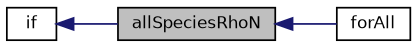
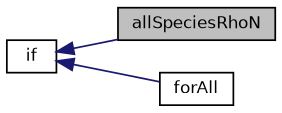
edge "forAll" -> "allSpeciesRhoN": now "forAll" -> "if"
